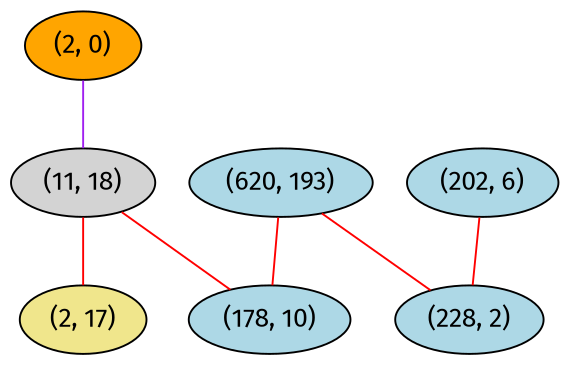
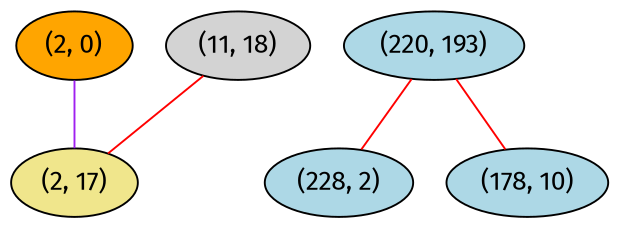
edge "(2, 0)" -- "(11, 18)": now "(2, 0)" -- "(2, 17)"
node "(620, 193)": label "(620, 193)" -> "(220, 193)"
node "(202, 6)": removed
edge "(11, 18)" -- "(178, 10)": removed
